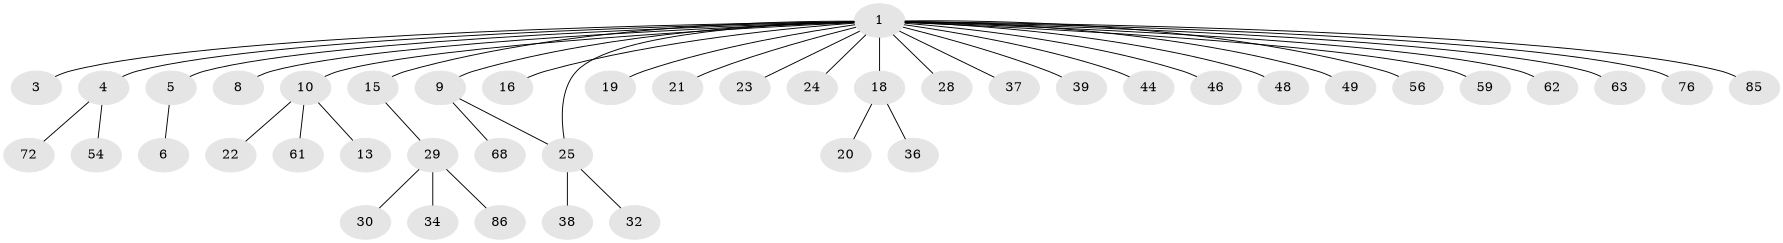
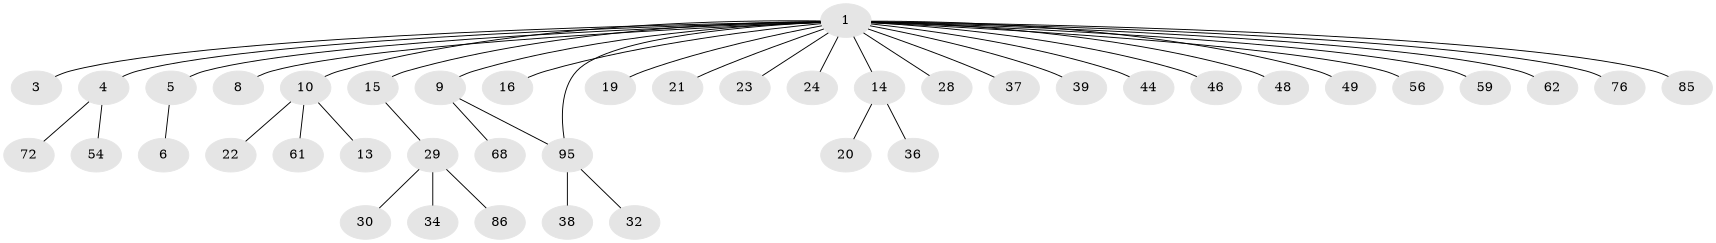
node "18": label "18" -> "14"
node "63": removed
node "25": label "25" -> "95"
